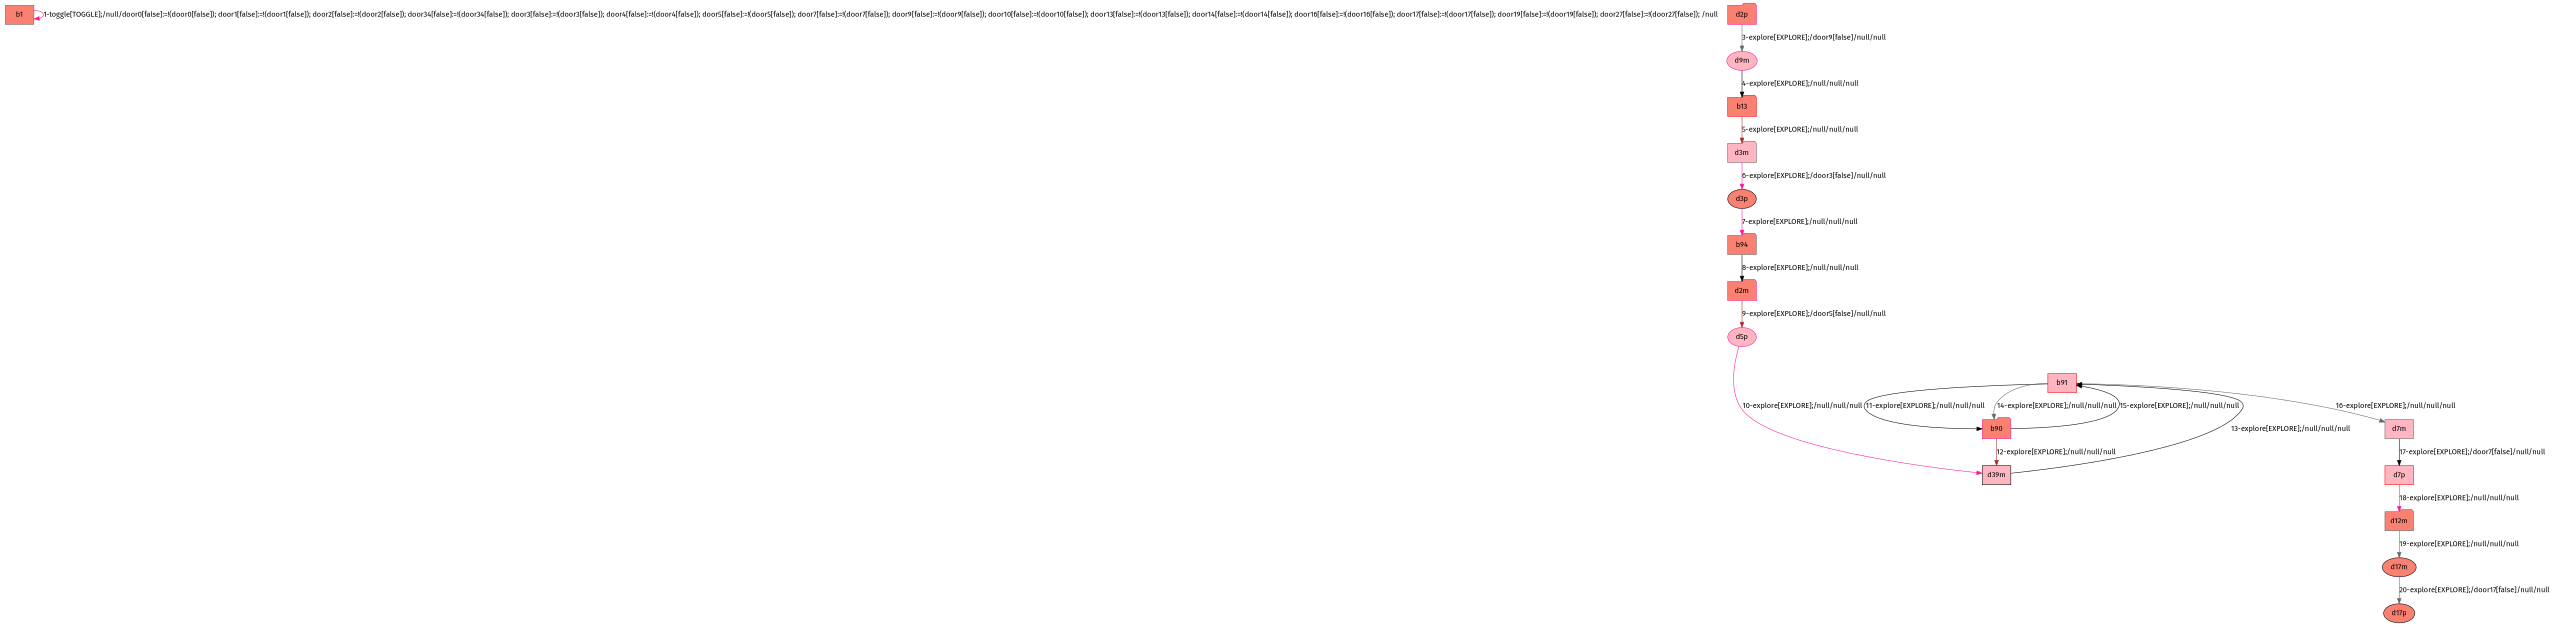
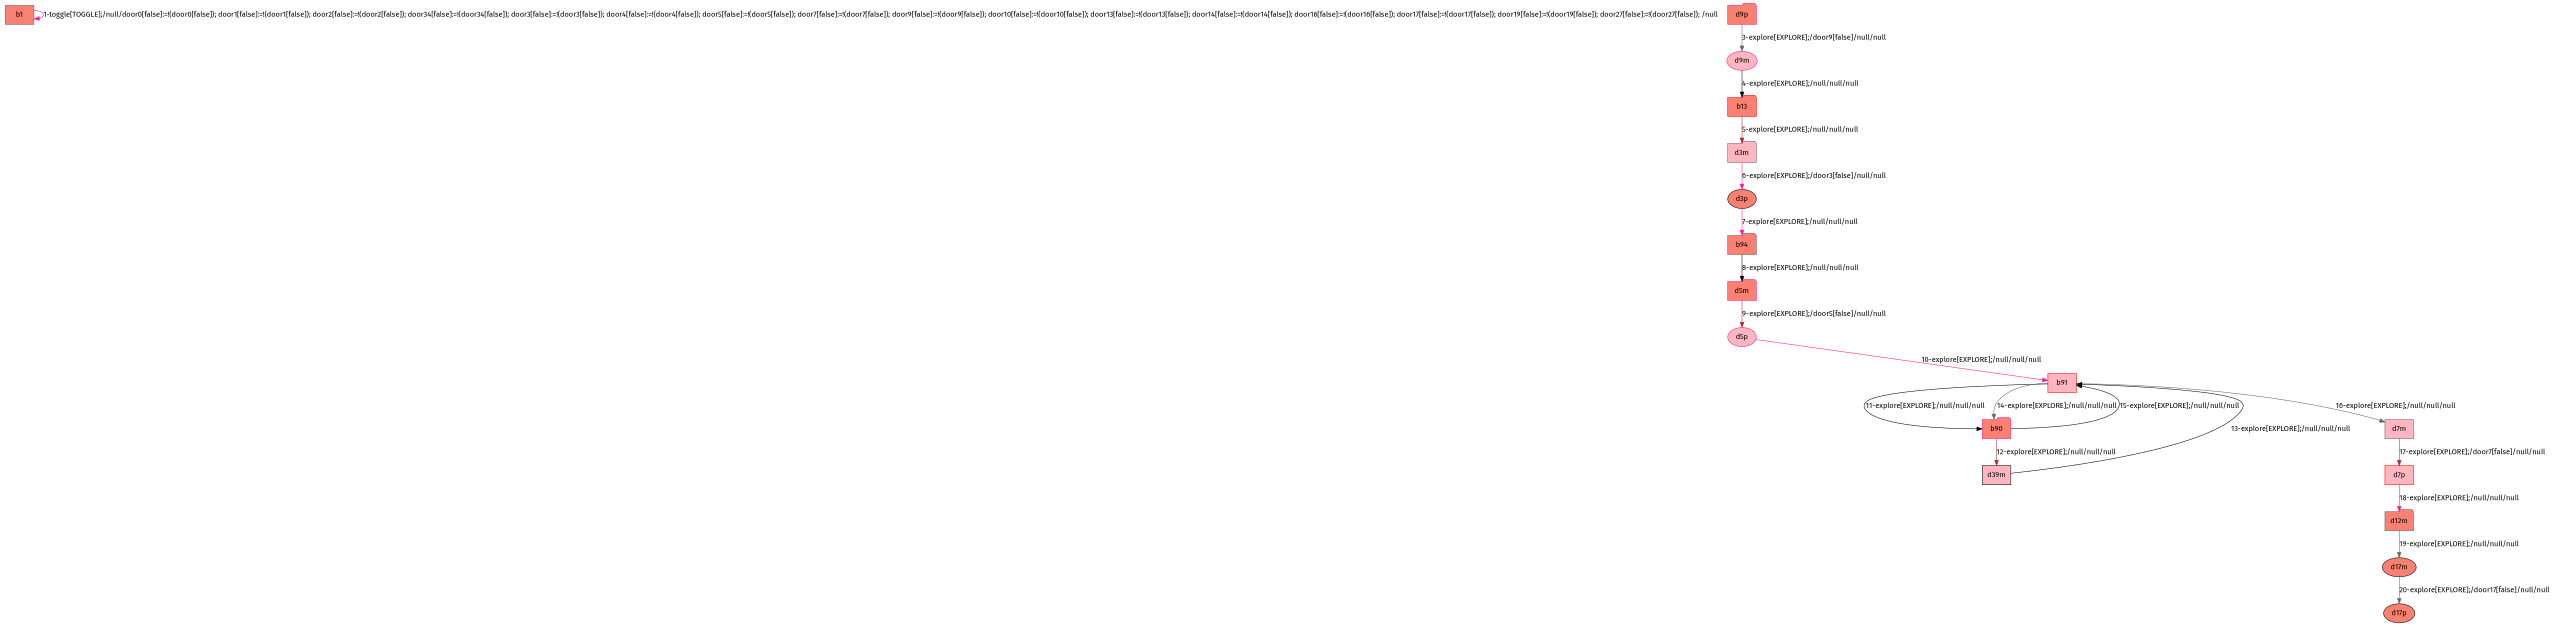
node "d2p": label "d2p" -> "d9p"
node "d2m": label "d2m" -> "d5m"
edge "d5p" -> "d39m": now "d5p" -> "b91"
edge "d7m" -> "d7p": color black -> brown
